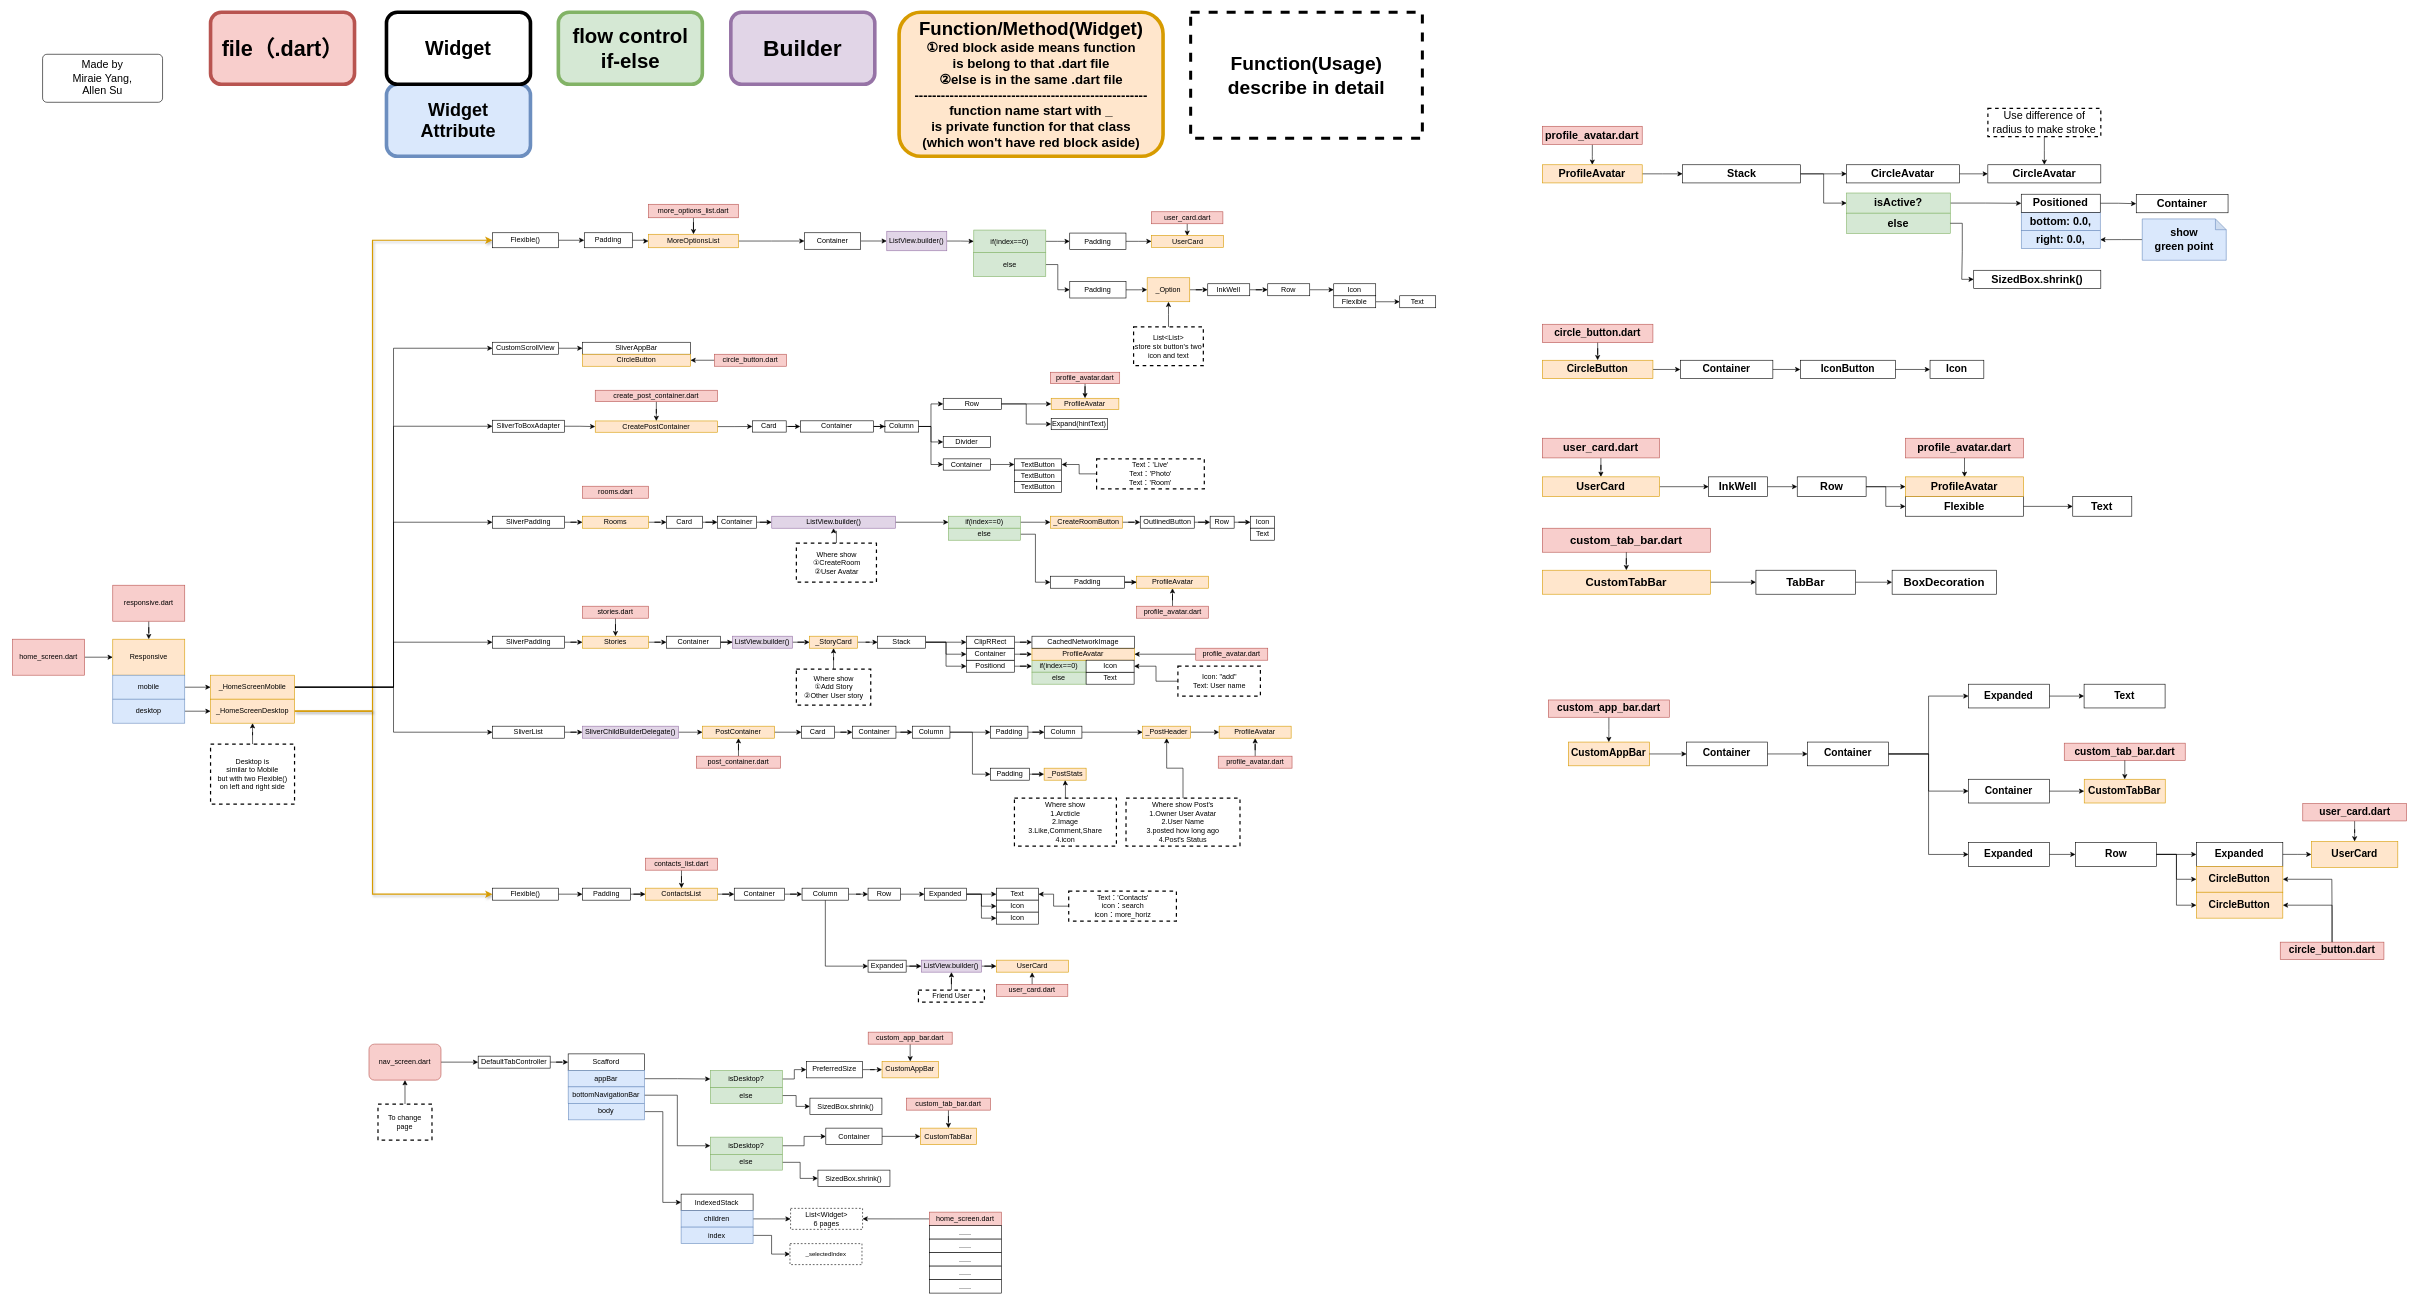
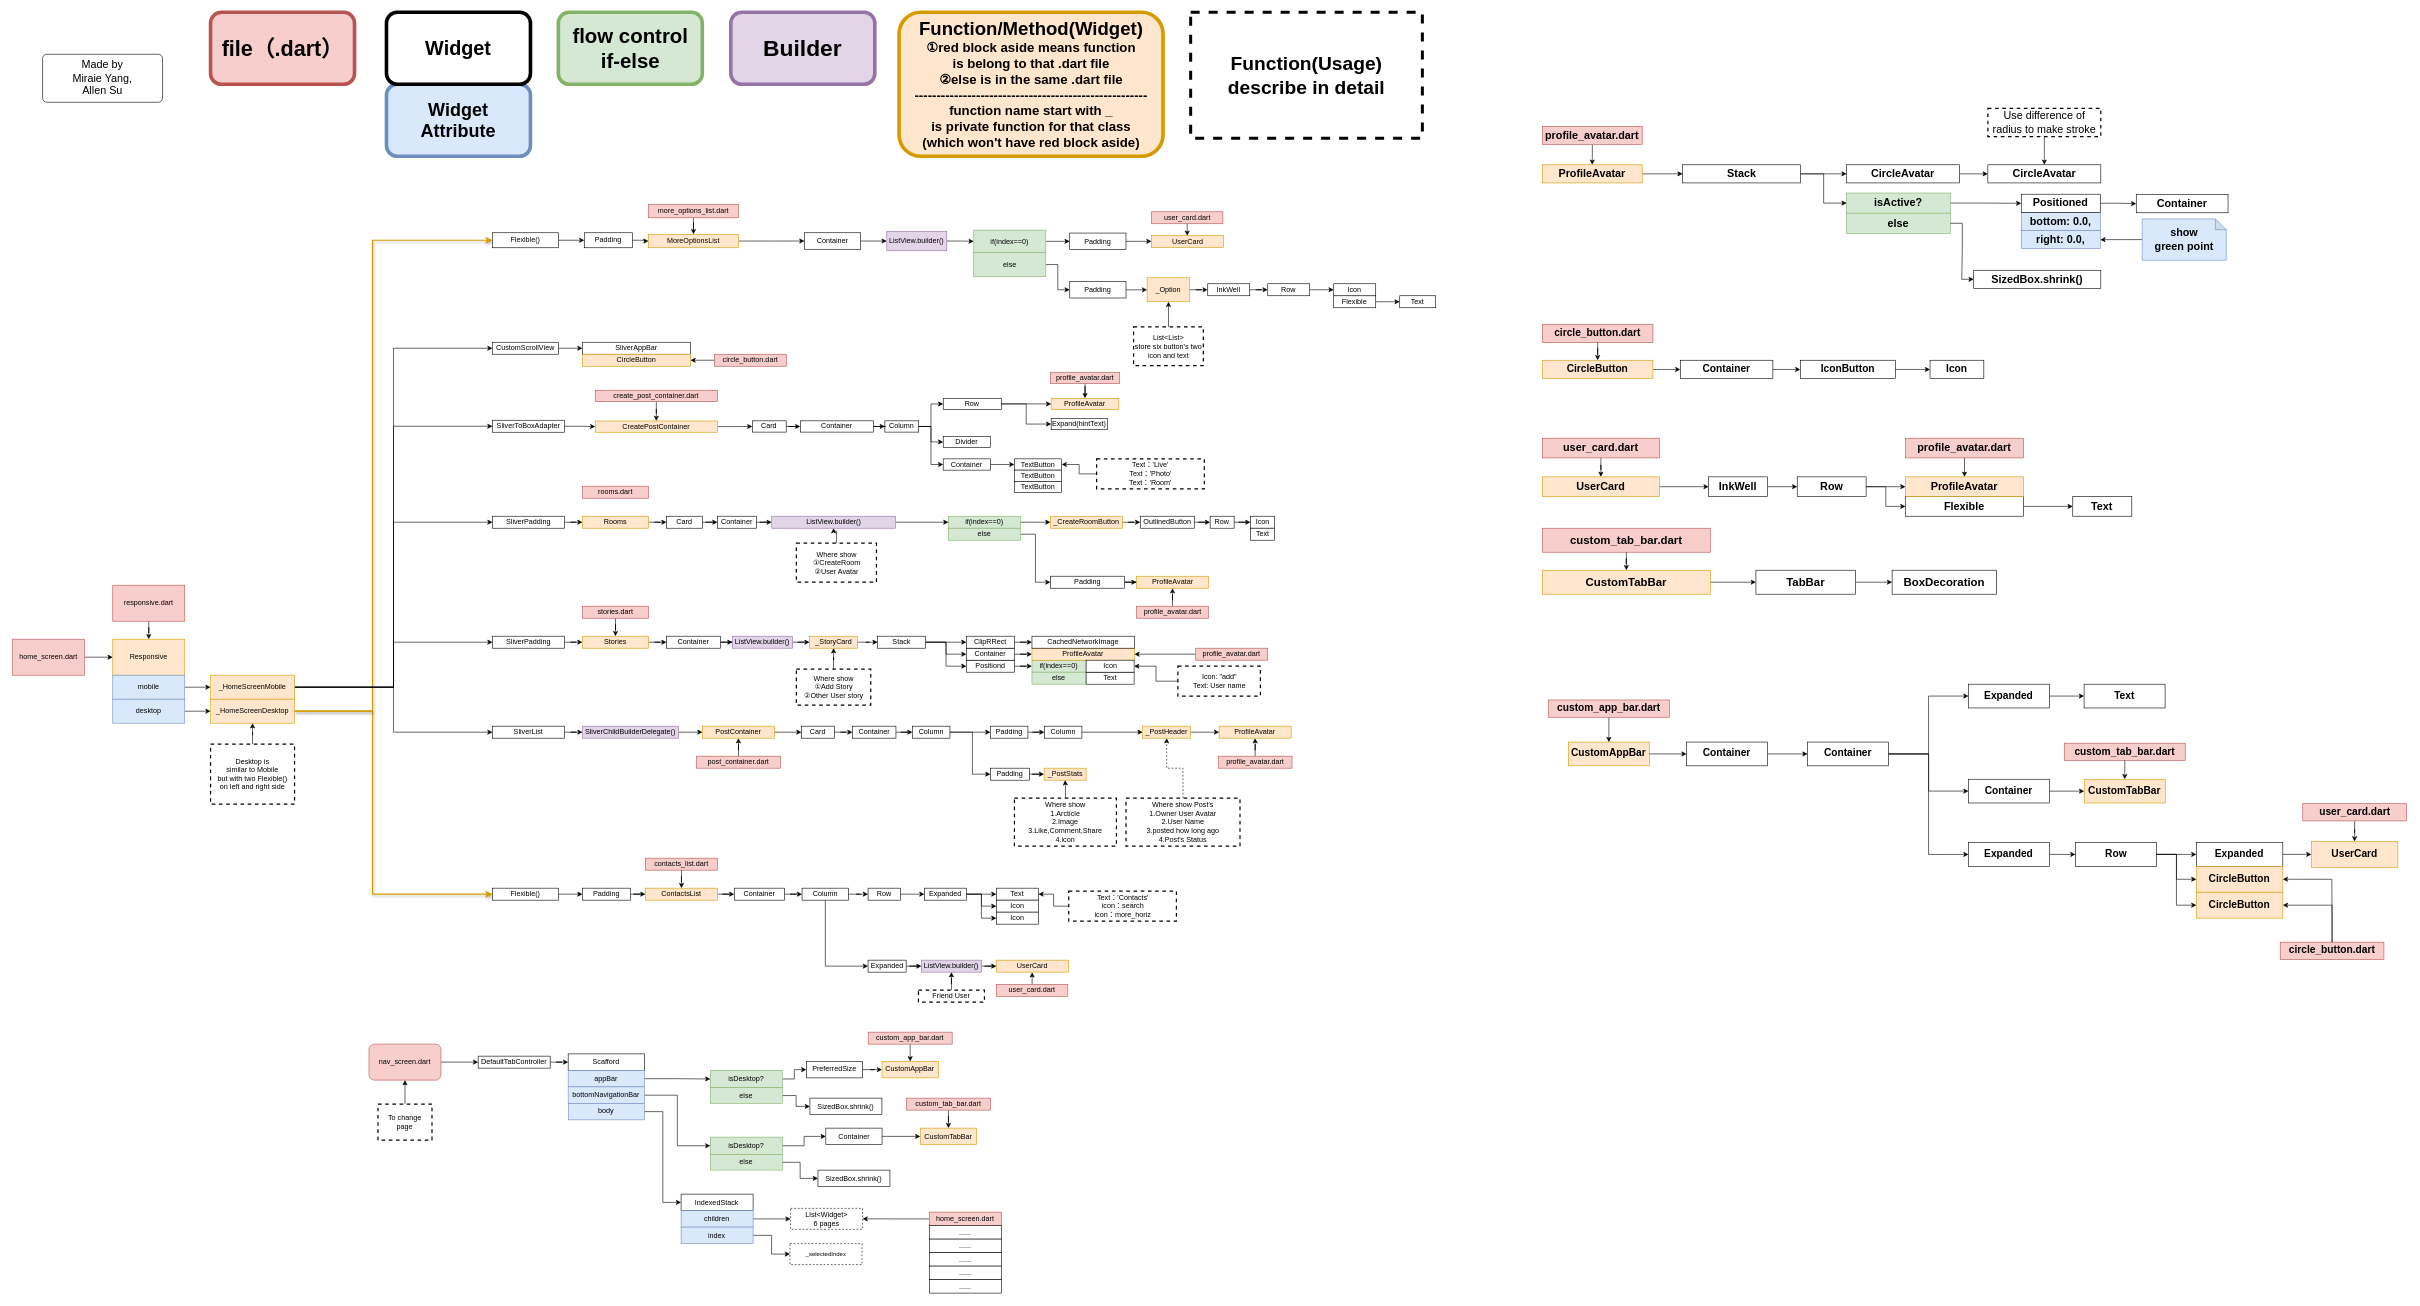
edge "Where show Post's1.Owner User Avatar2.User Name3.posted how long ago4.Post's Status" -> "_PostHeader": style solid -> dashed
